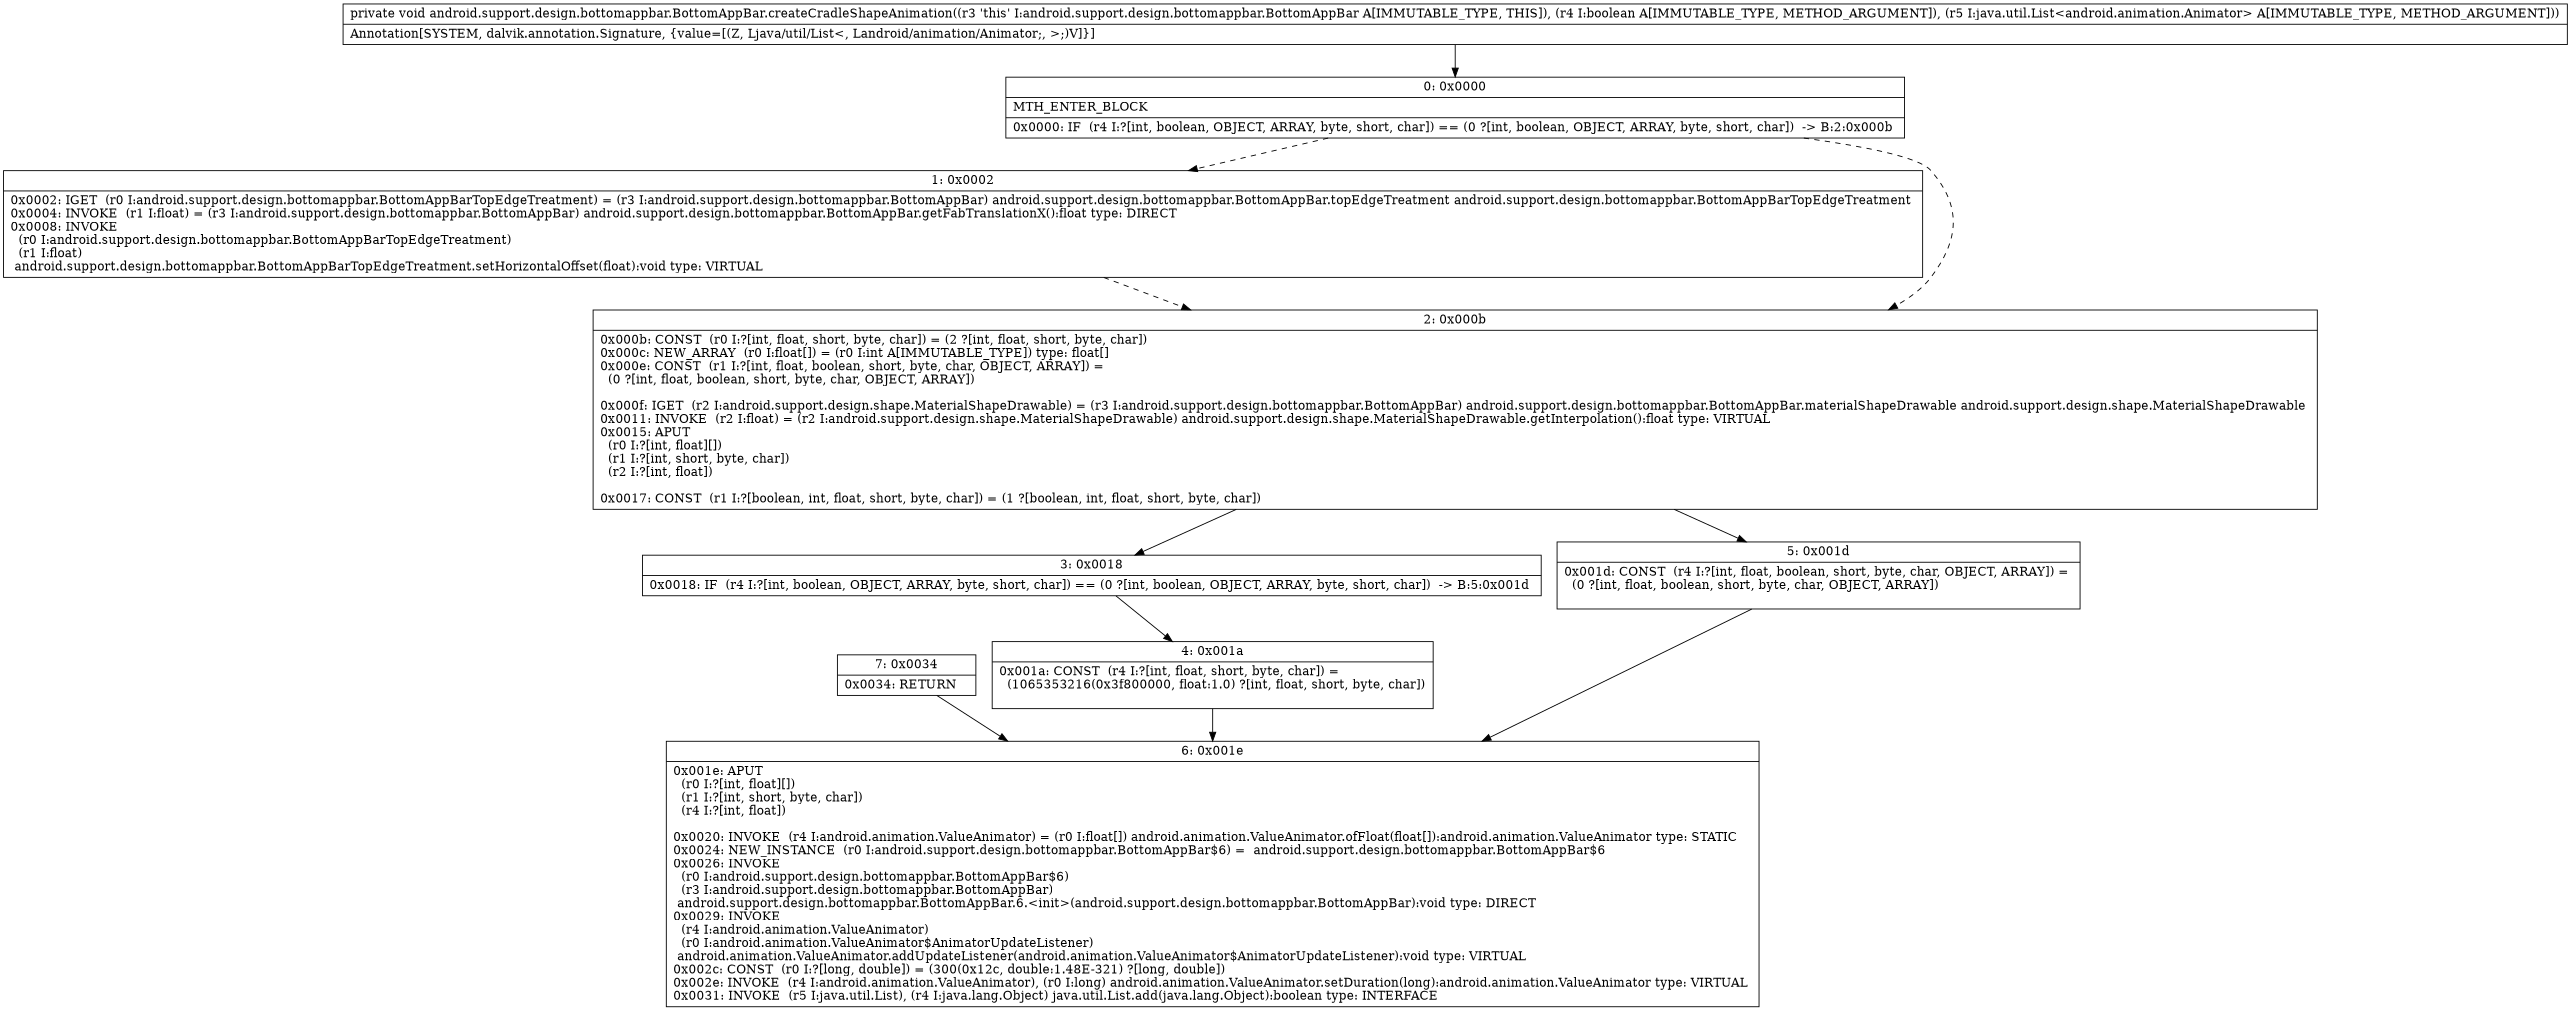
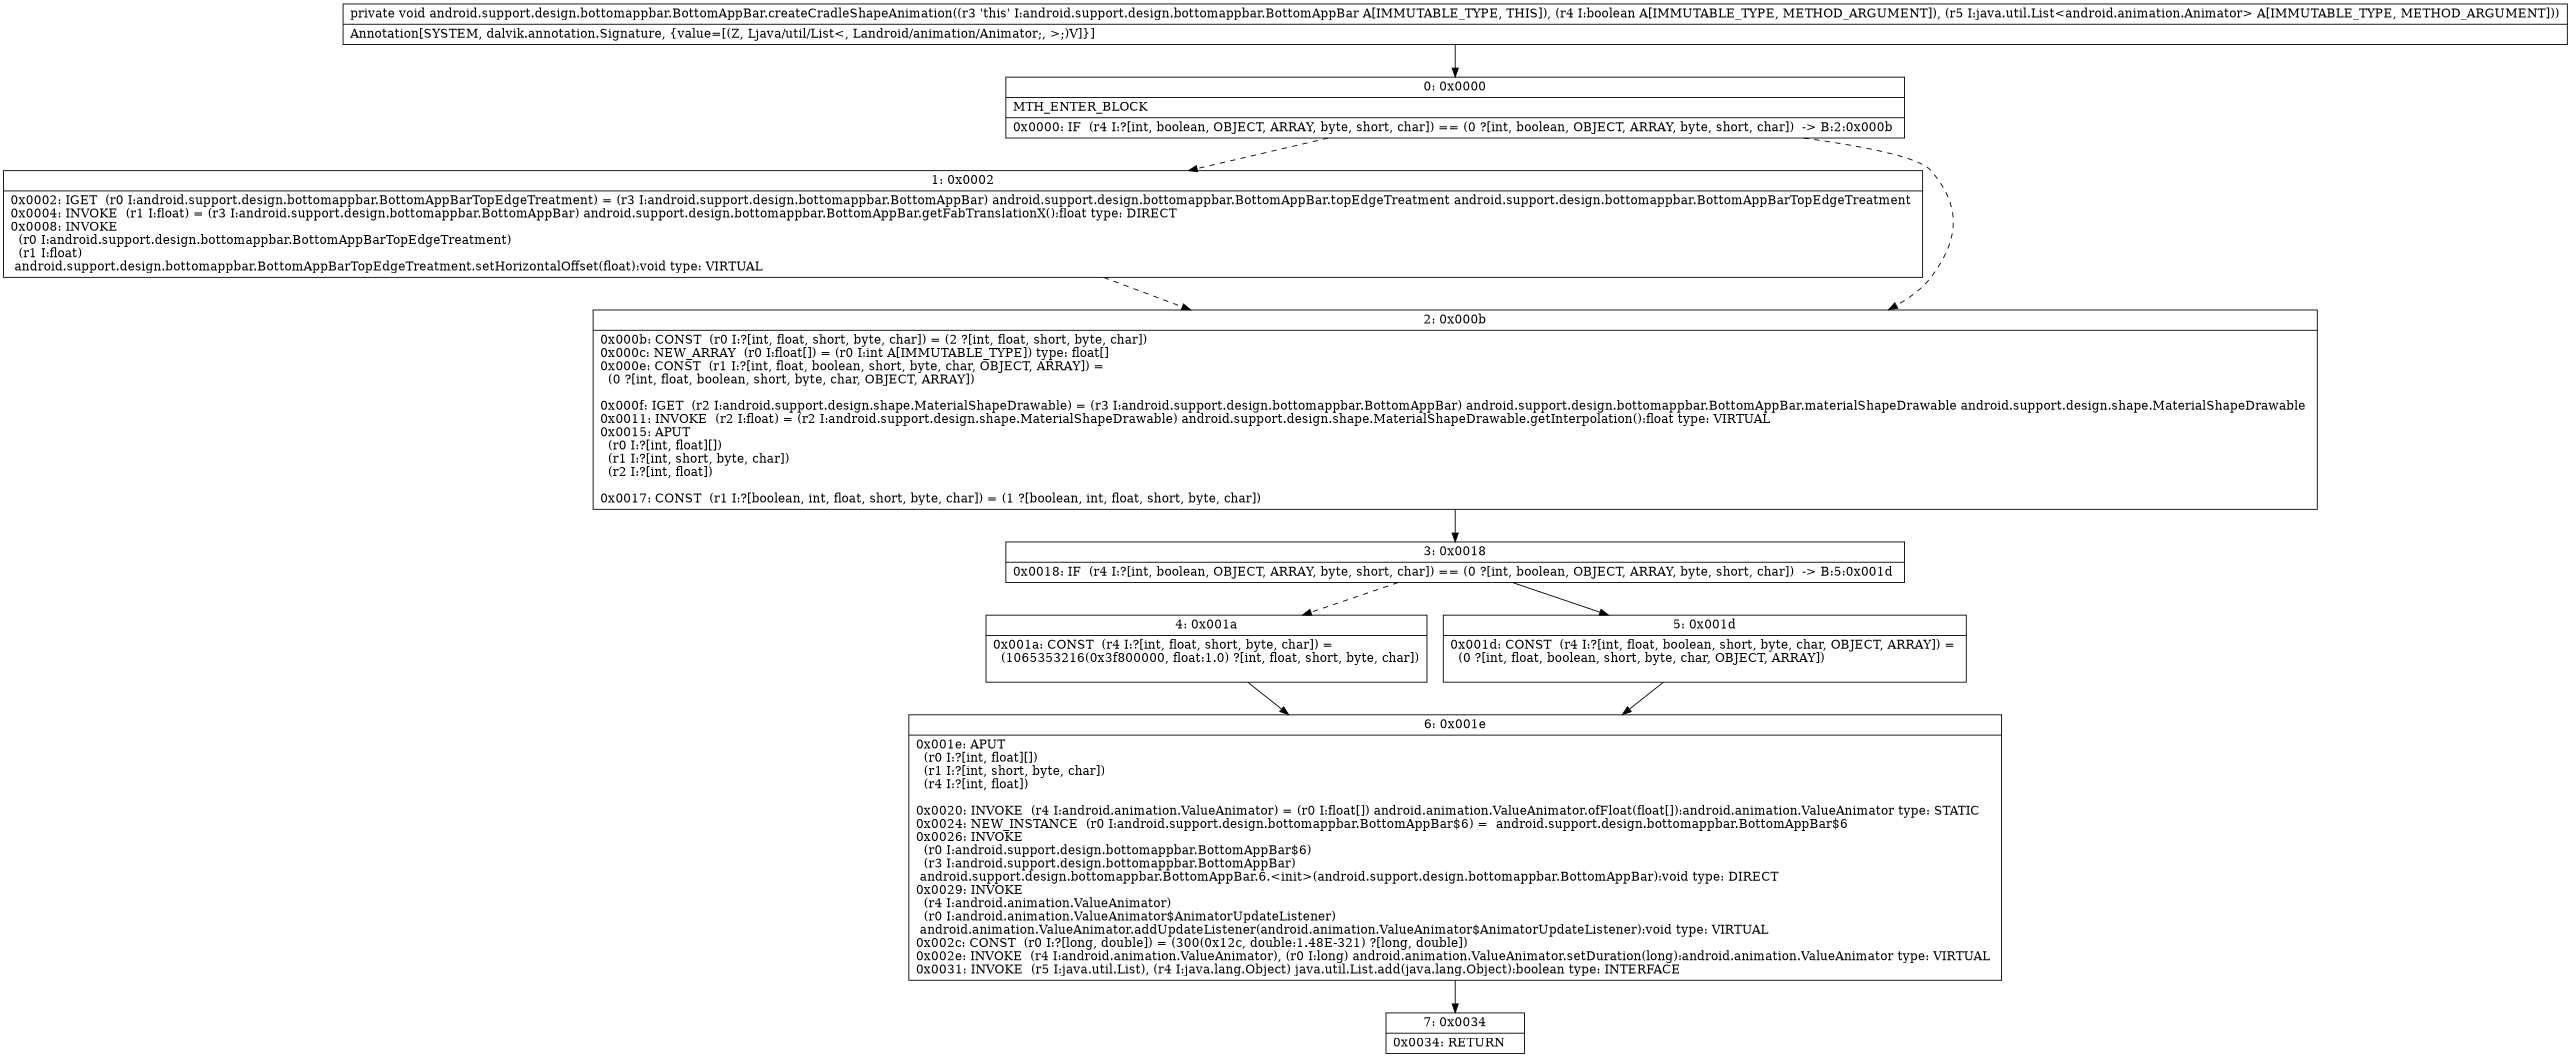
edge "2: 0x000b" -> "5: 0x001d": now "3: 0x0018" -> "5: 0x001d"
edge "3: 0x0018" -> "4: 0x001a": style solid -> dashed
edge "7: 0x0034" -> "6: 0x001e": reversed
